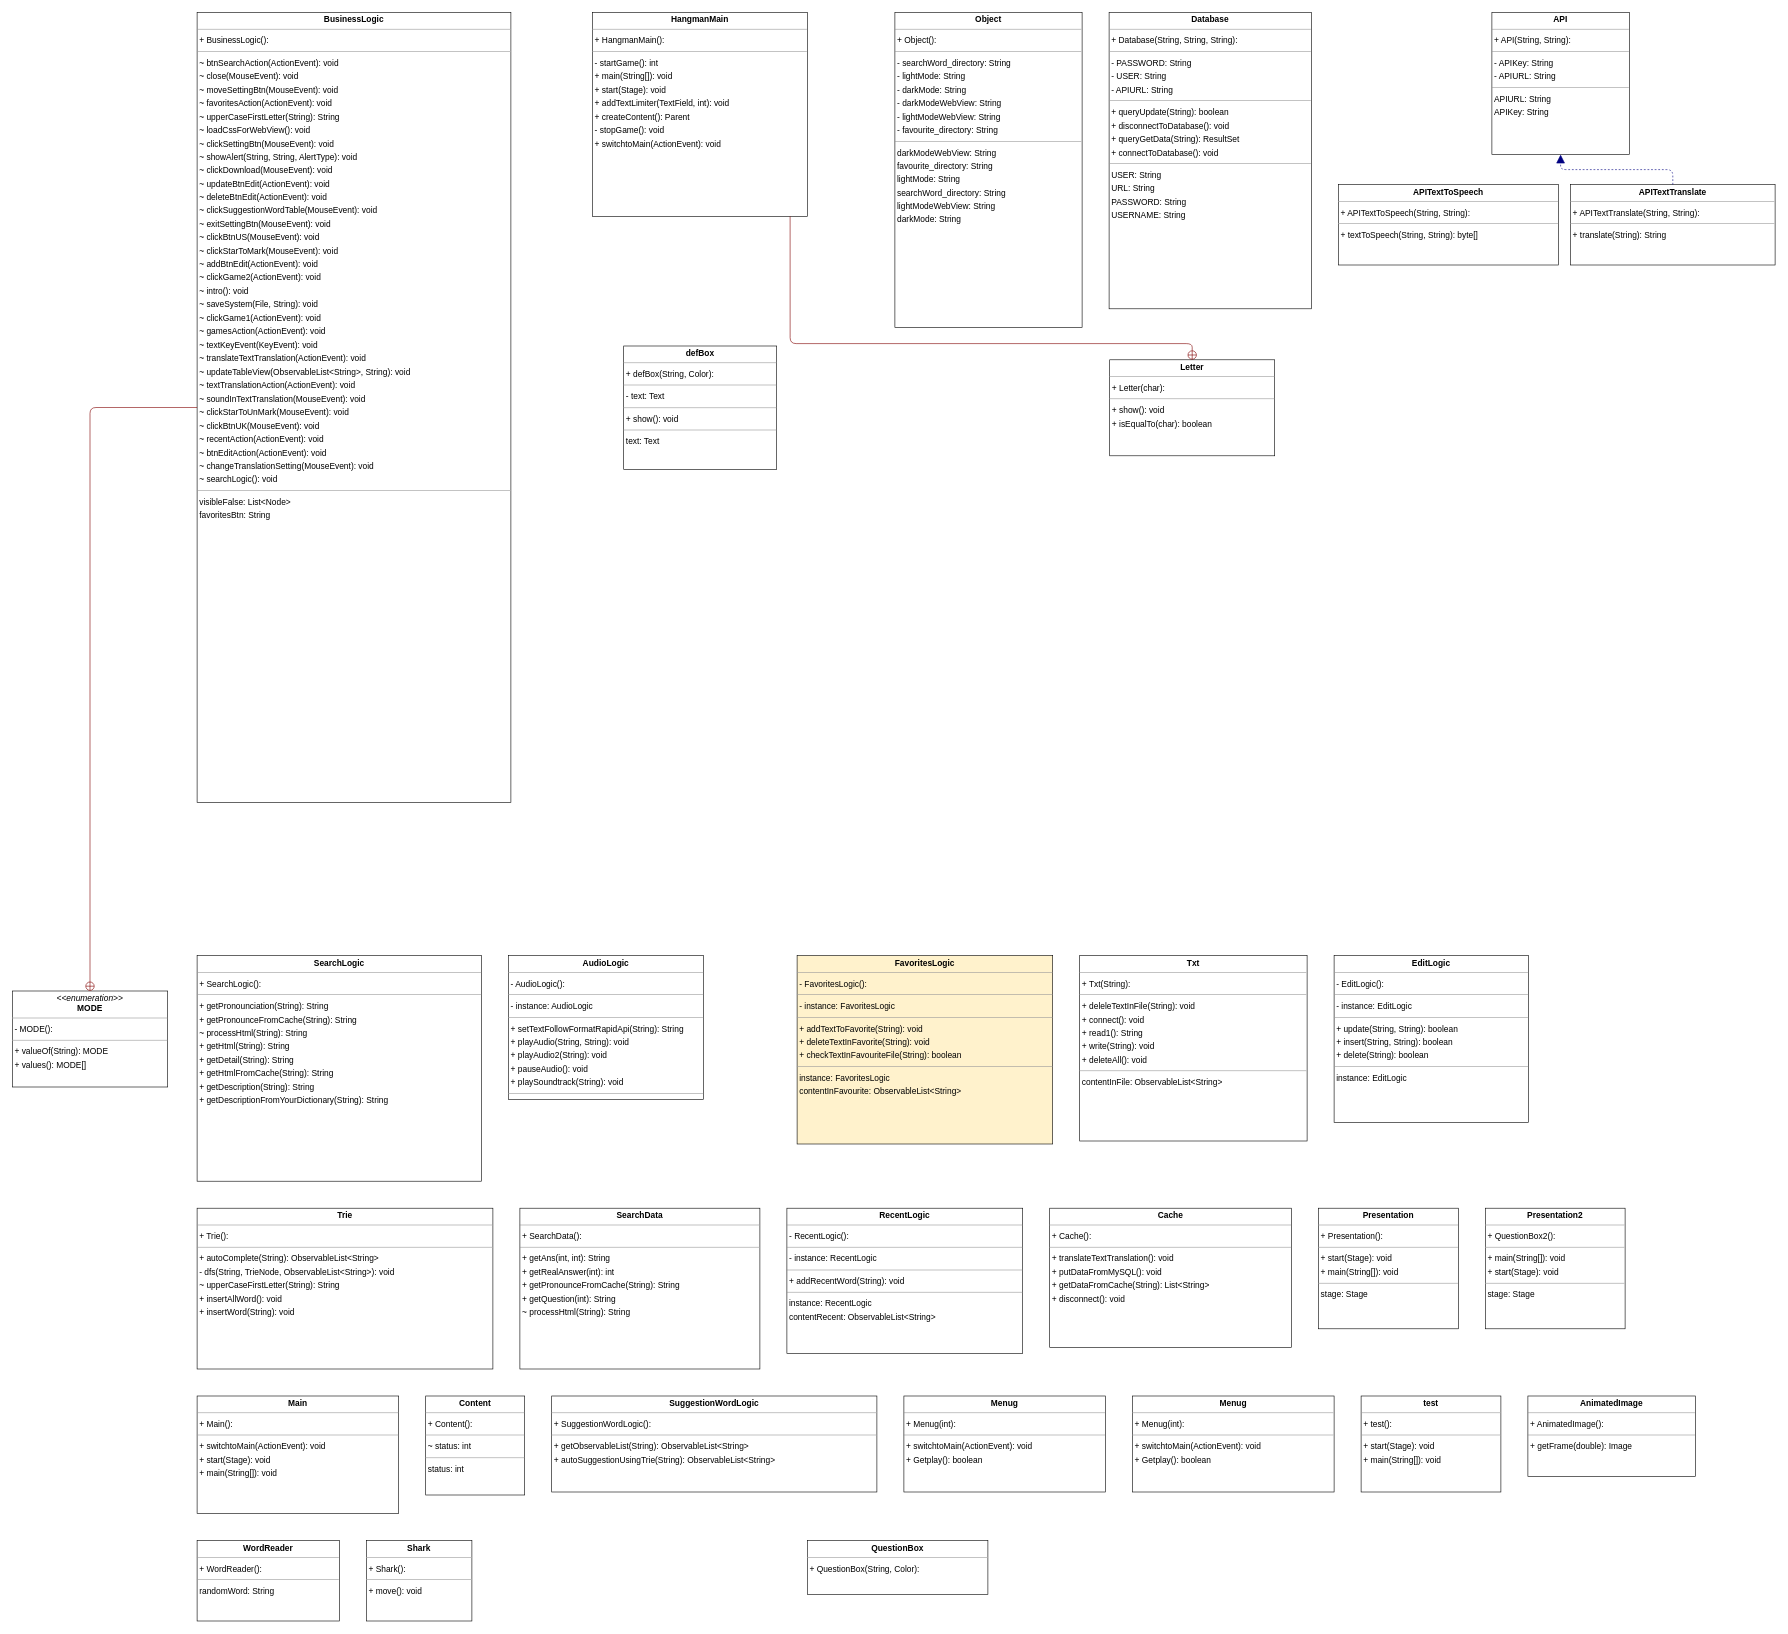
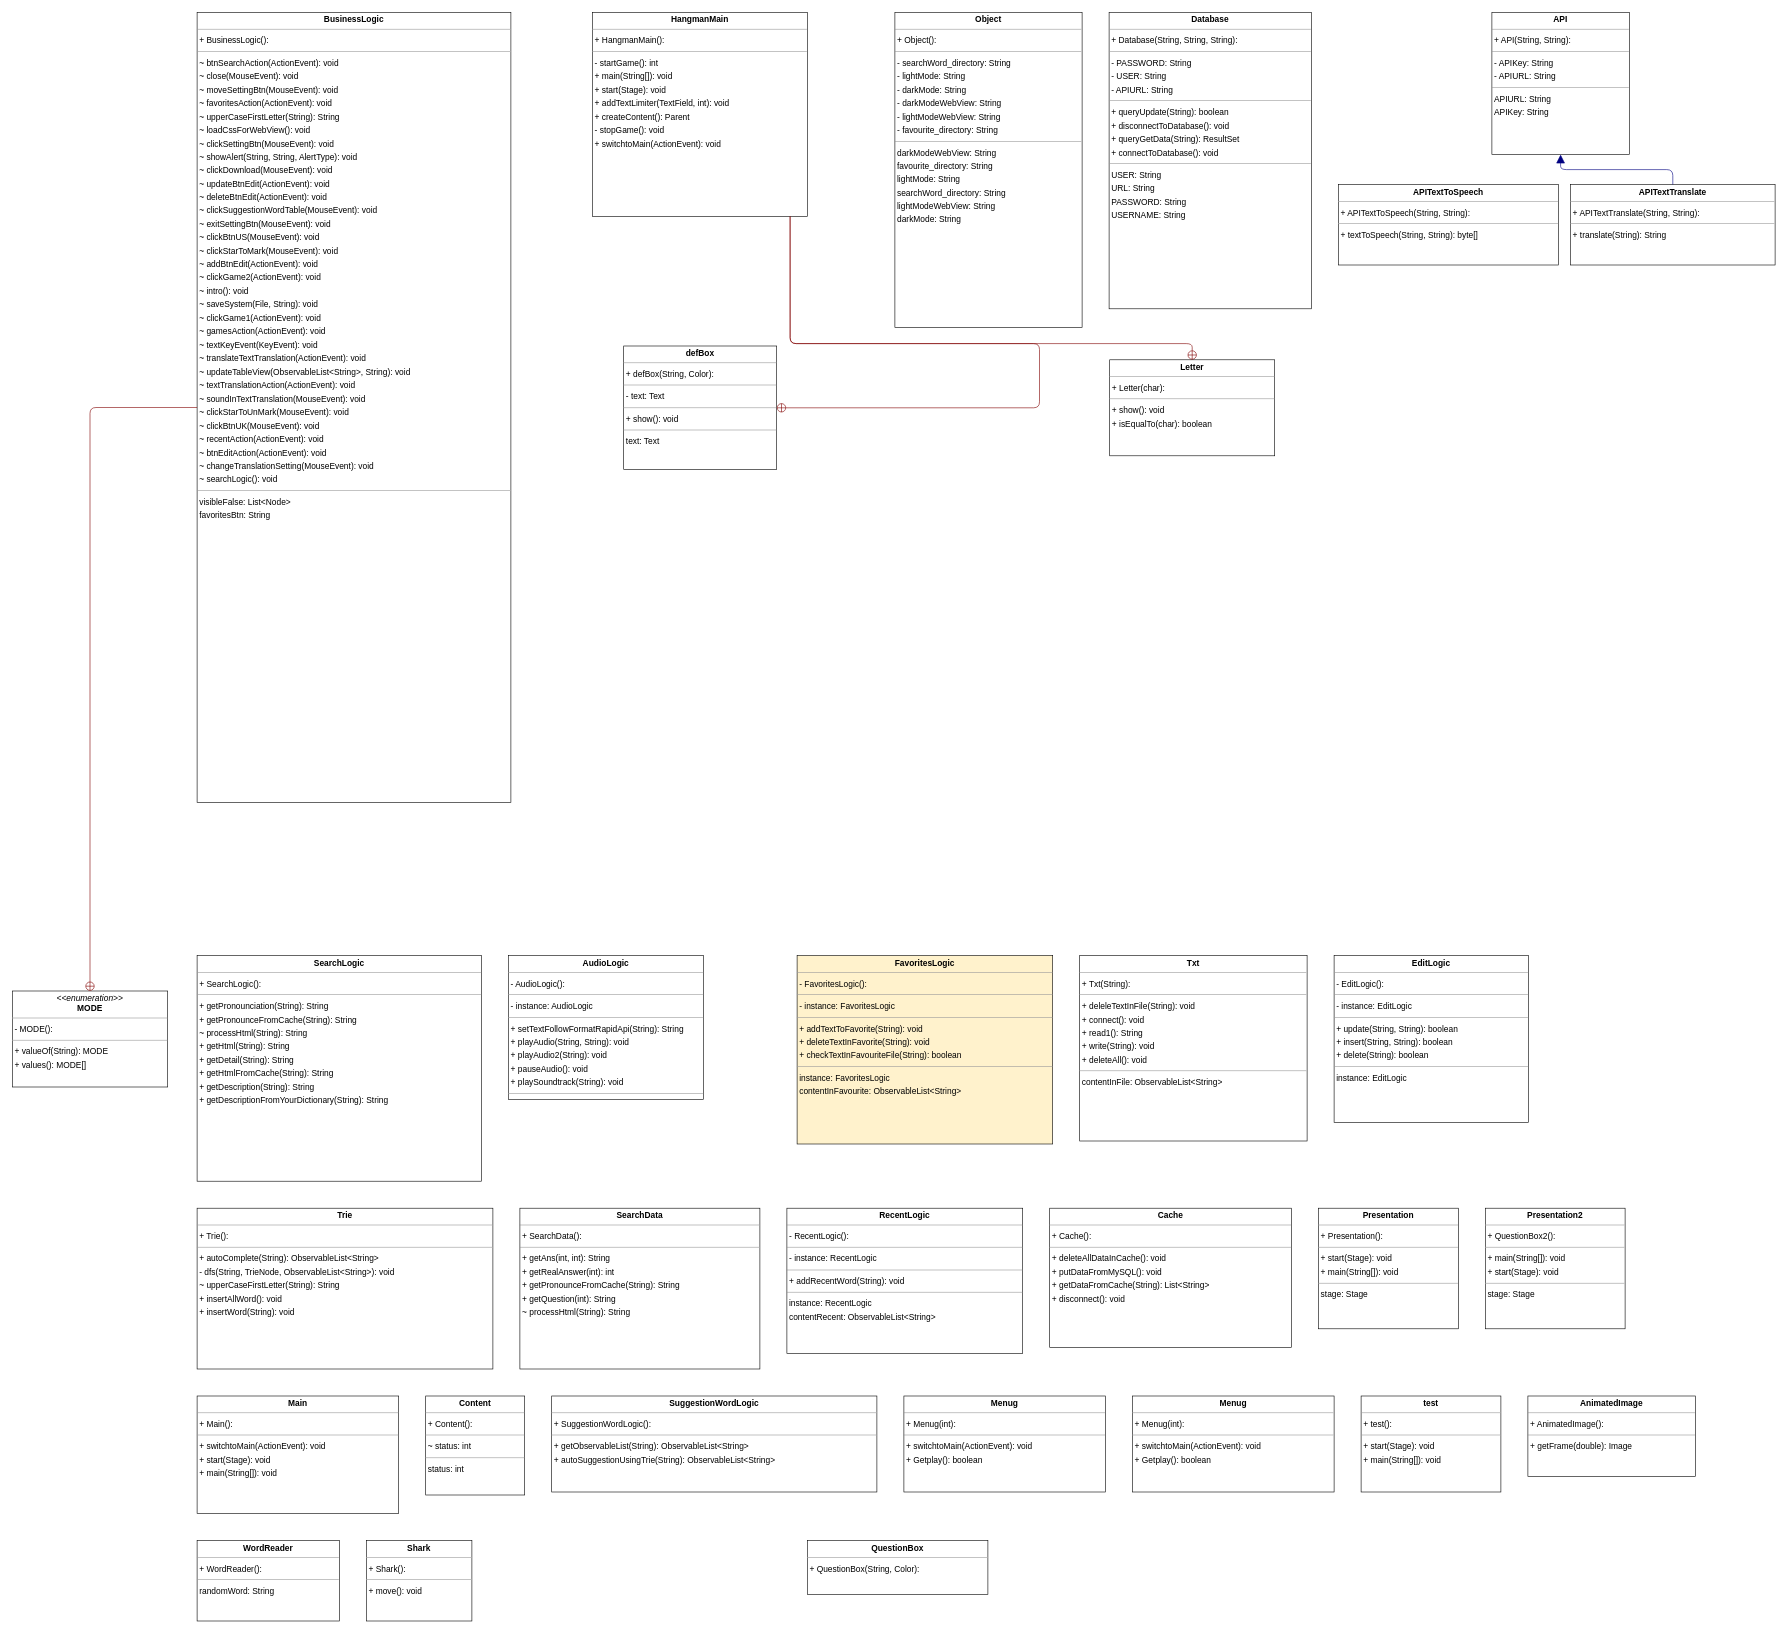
edge "APITextTranslate + APITextTranslate(String, String): + translate(String): String" -> "API + API(String, String): - APIKey: String - APIURL: String APIURL: String APIKey: String": style dashed -> solid
edge "HangmanMain + HangmanMain(): - startGame(): int + main(String[]): void + start(Stage): void + addTextLimiter(TextField, int): void + createContent(): Parent - stopGame(): void + switchtoMain(ActionEvent): void" -> "defBox + defBox(String, Color): - text: Text + show(): void text: Text": added
node "Cache + Cache(): + translateTextTranslation(): void + putDataFromMySQL(): void + getDataFromCache(String): List<String> + disconnect(): void": label "Cache + Cache(): + translateTextTranslation(): void + putDataFromMySQL(): void + getDataFromCache(String): List<String> + disconnect(): void" -> "Cache + Cache(): + deleteAllDataInCache(): void + putDataFromMySQL(): void + getDataFromCache(String): List<String> + disconnect(): void"
